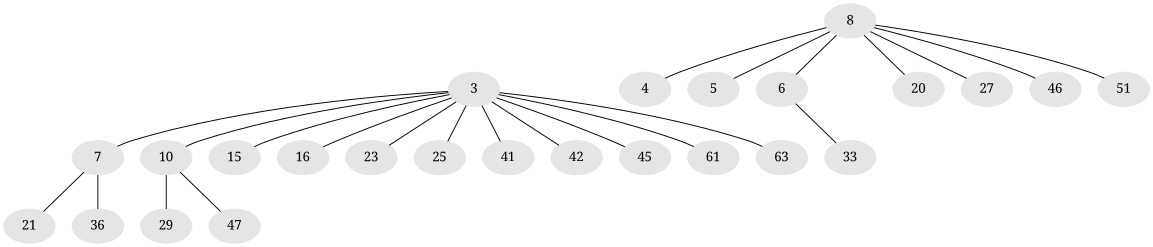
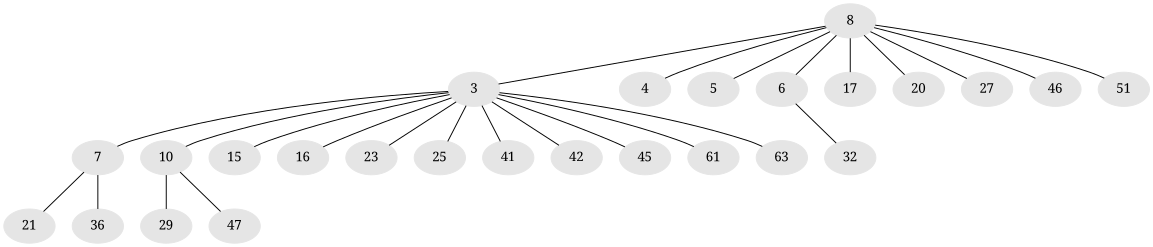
edge "8" -- "3": added
node "17": added
node "33": label "33" -> "32"
